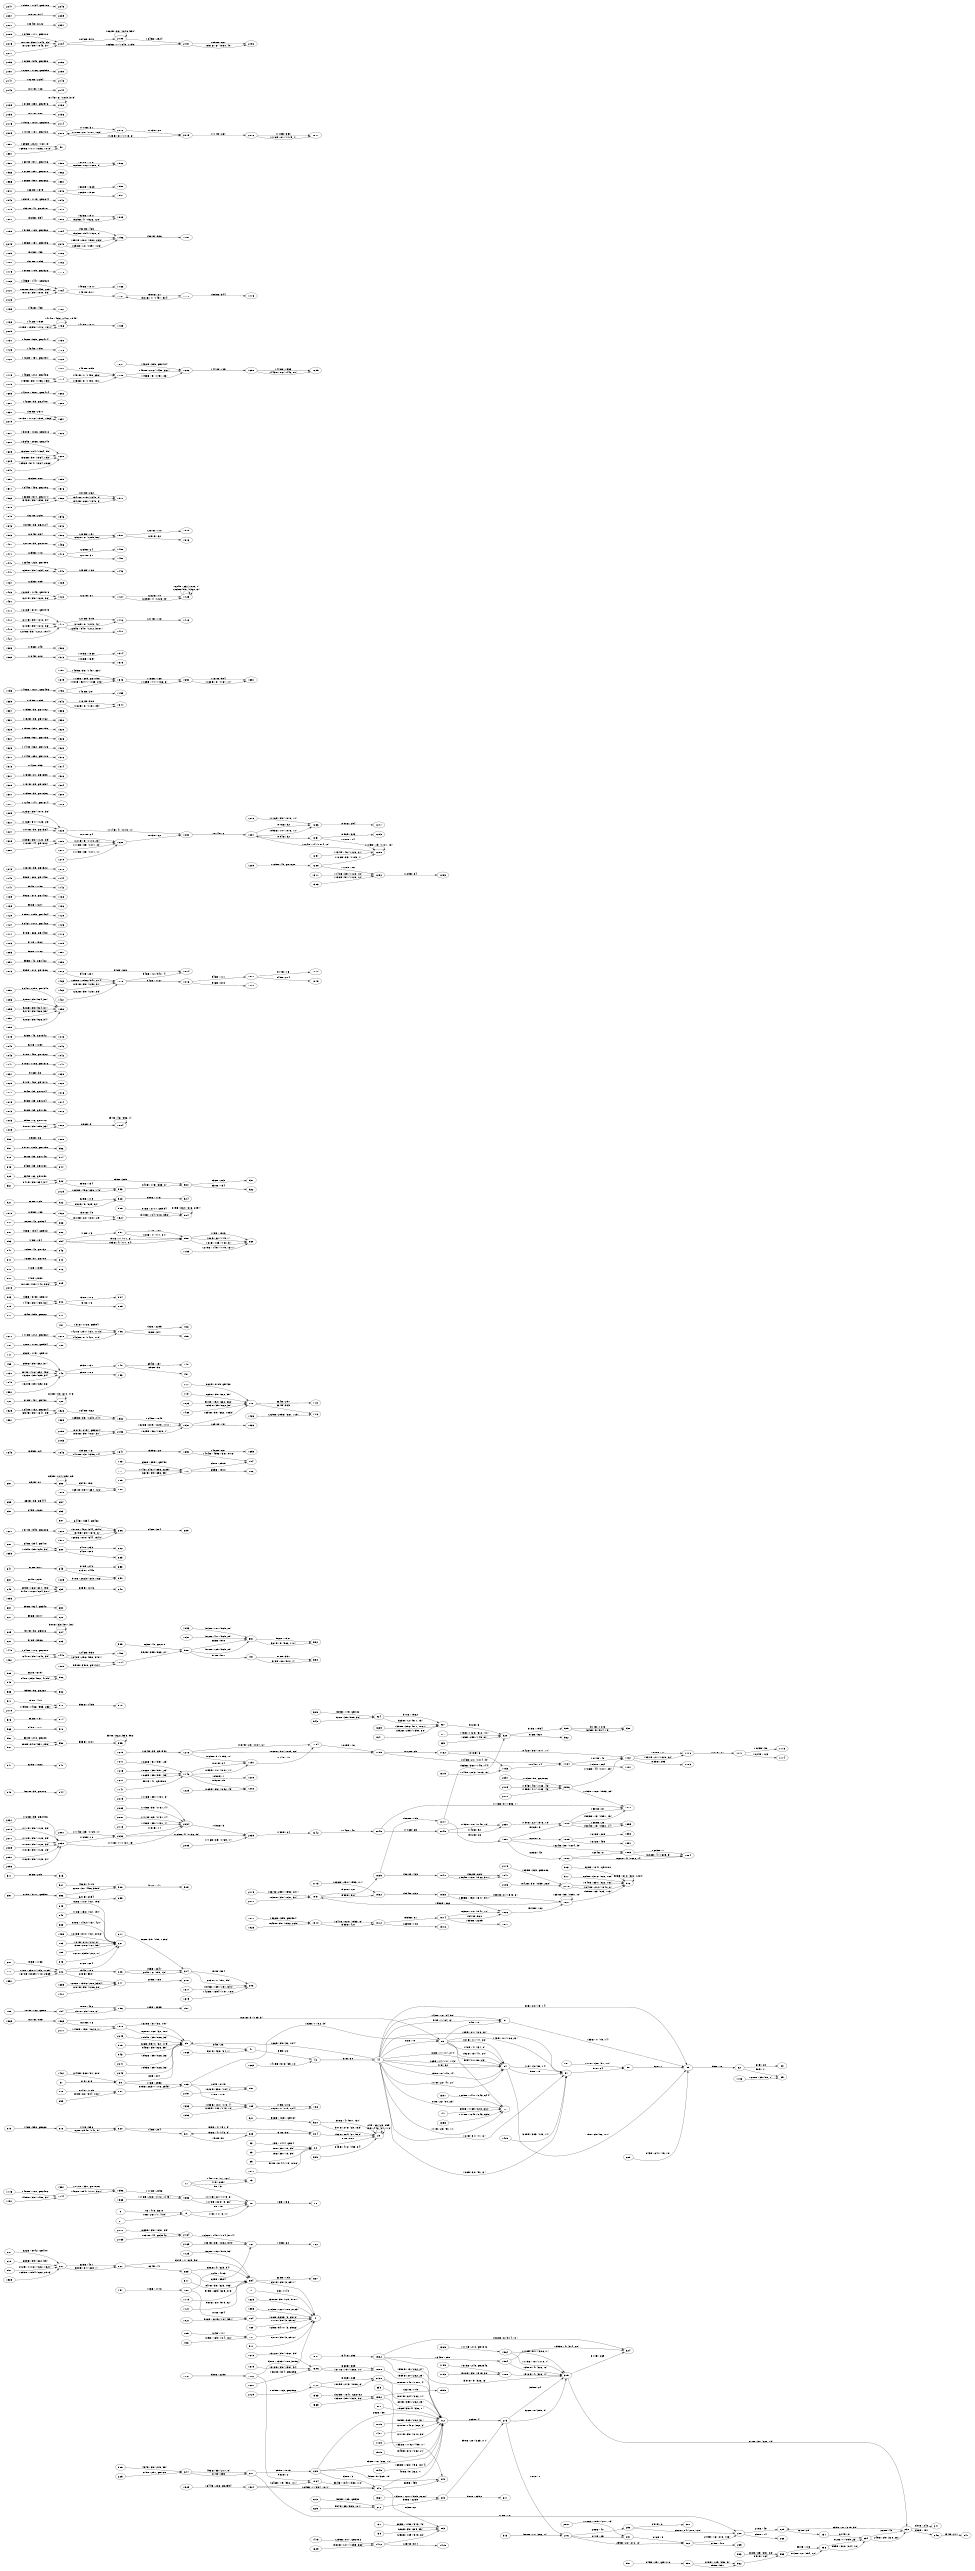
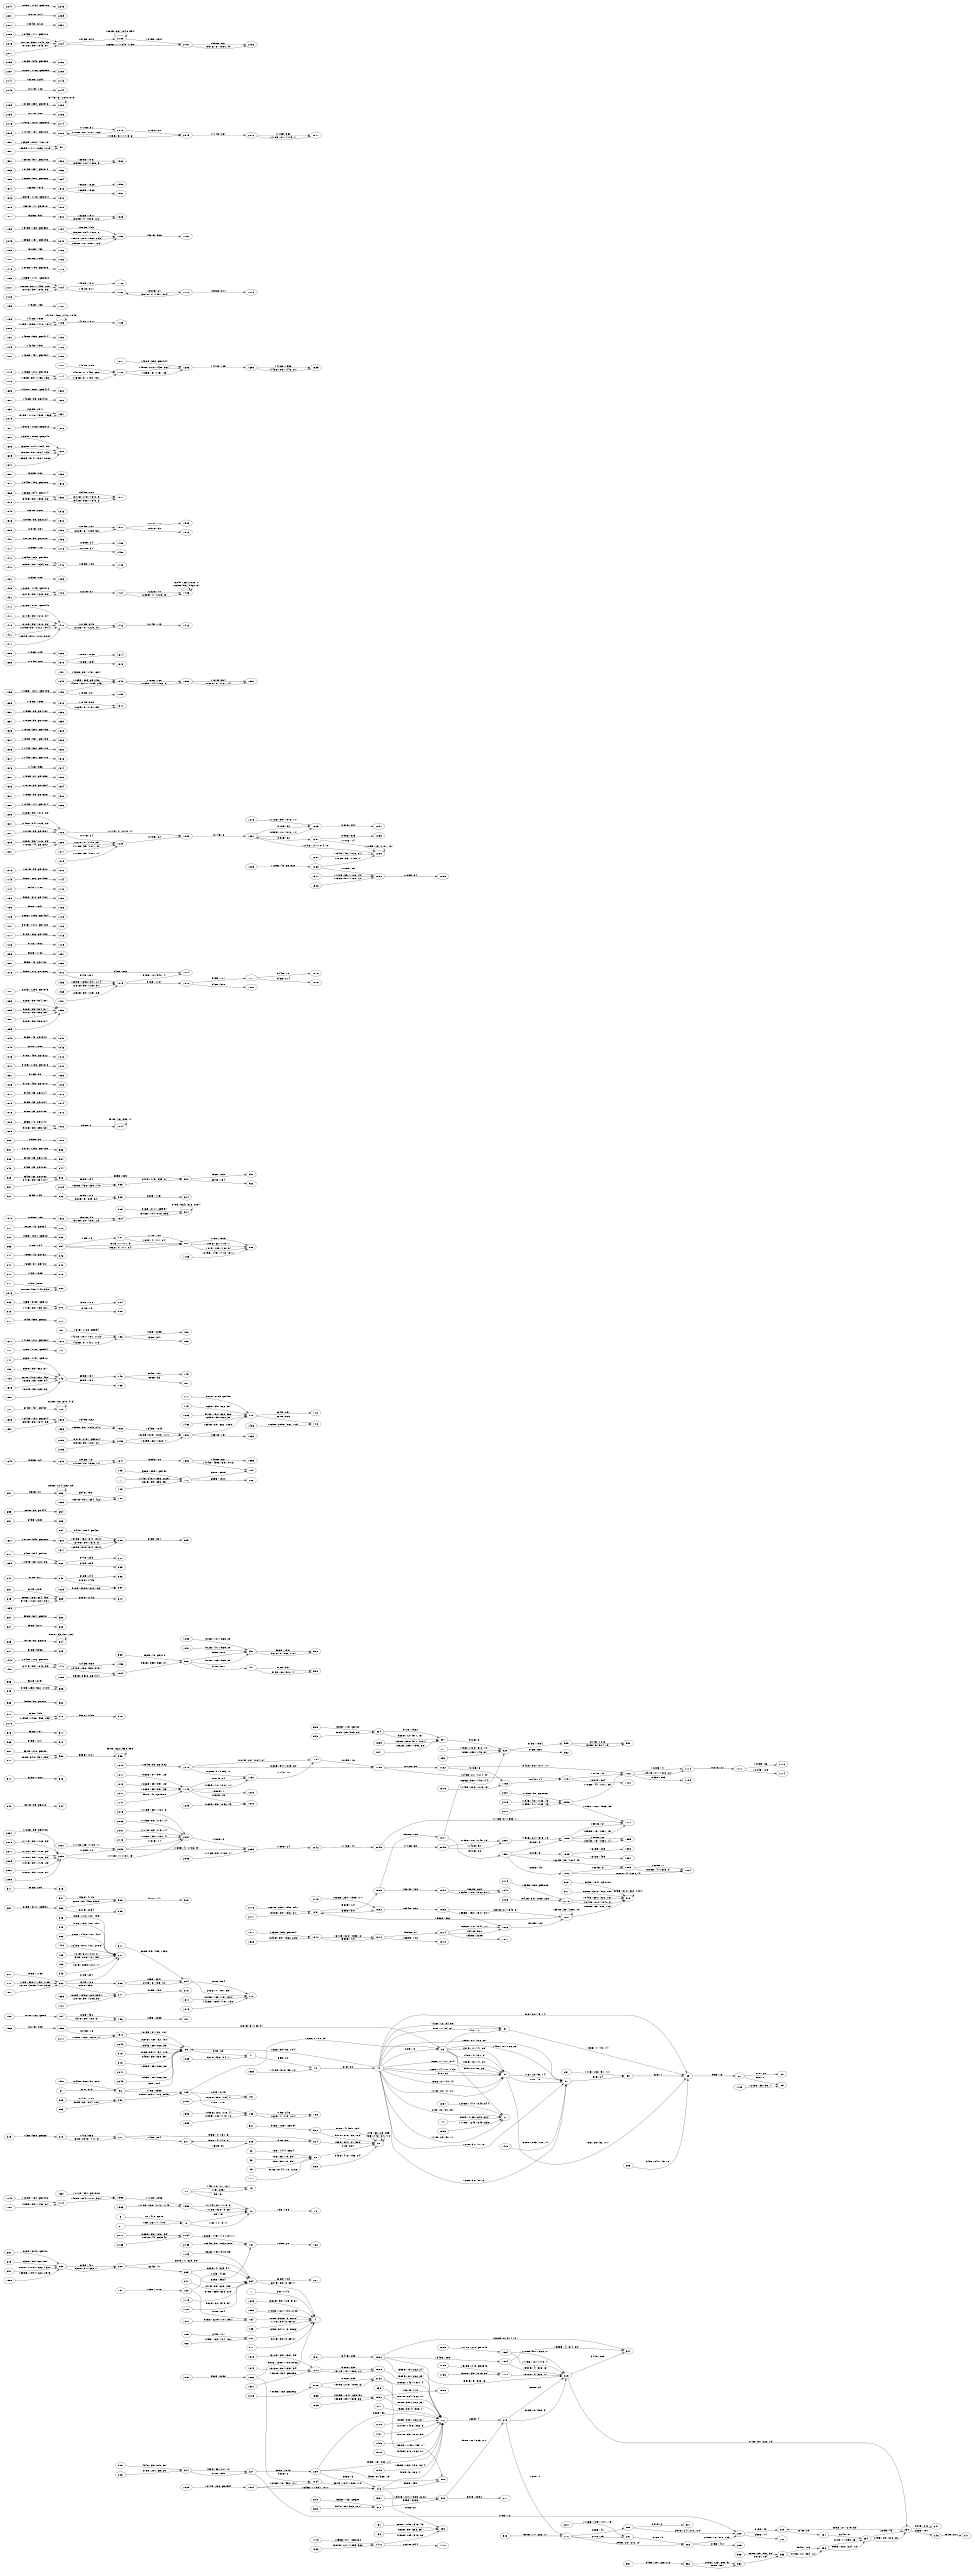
edge "1410" -> "1471": reversed
